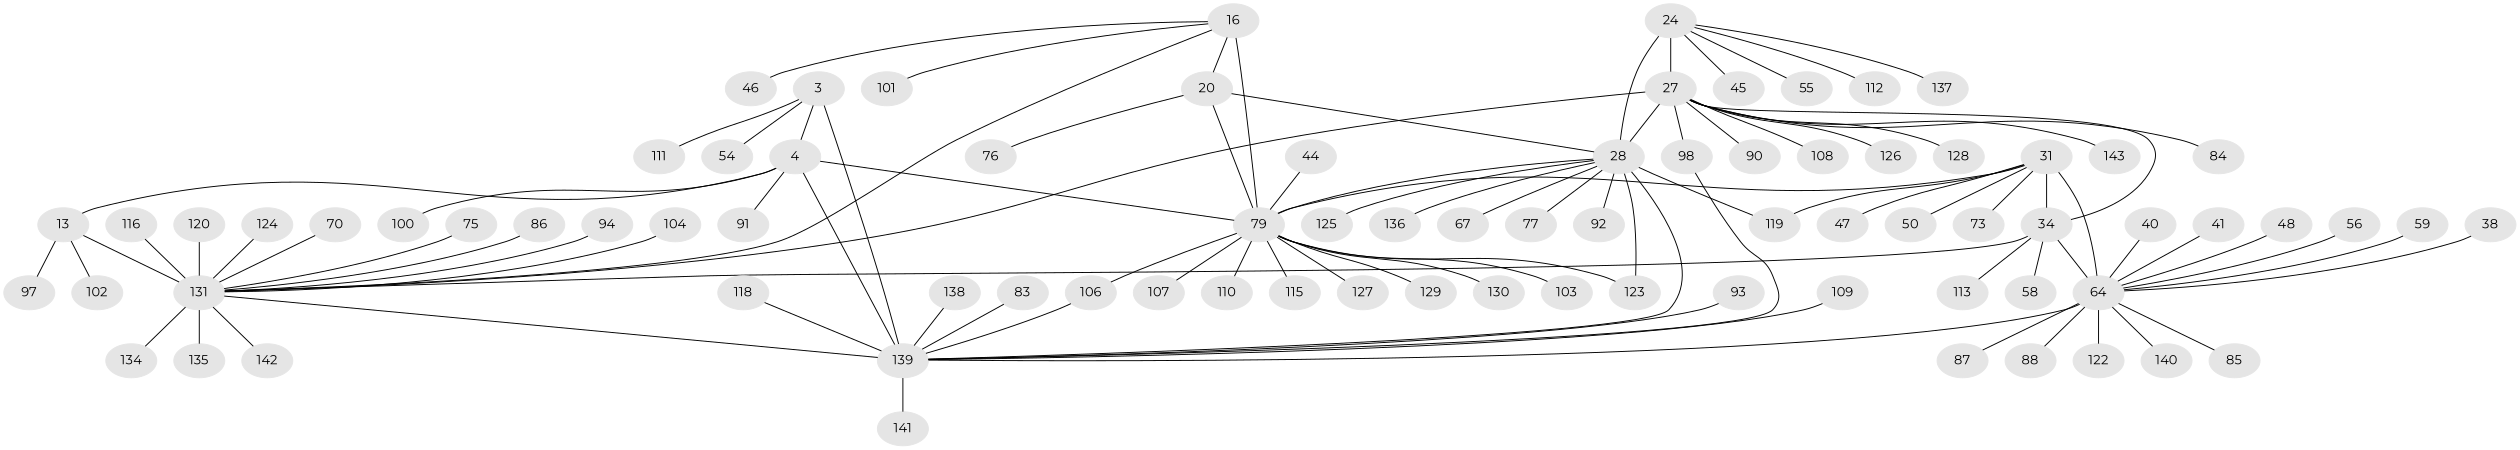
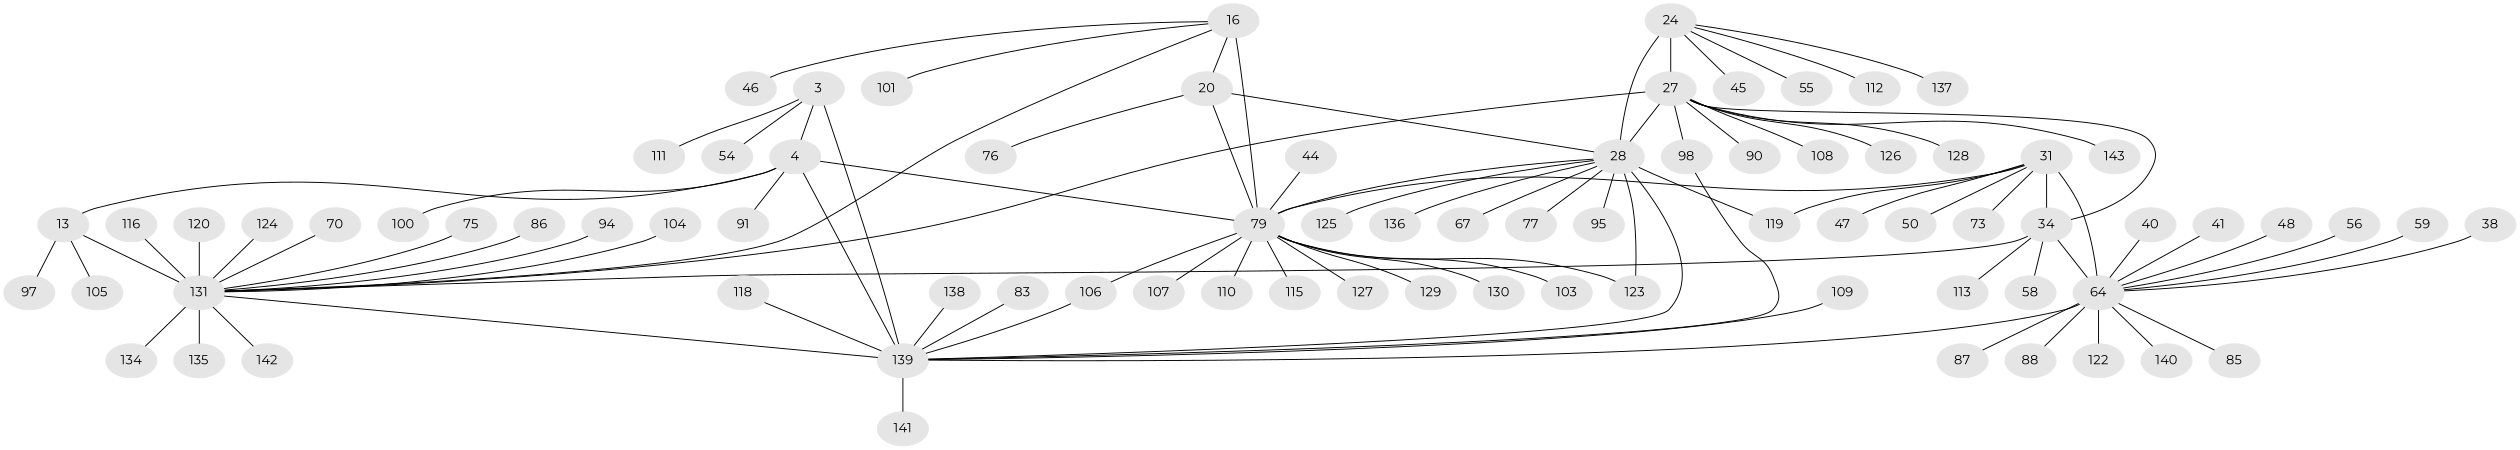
node "84": removed
node "92": label "92" -> "95"
node "102": label "102" -> "105"
node "93": removed
